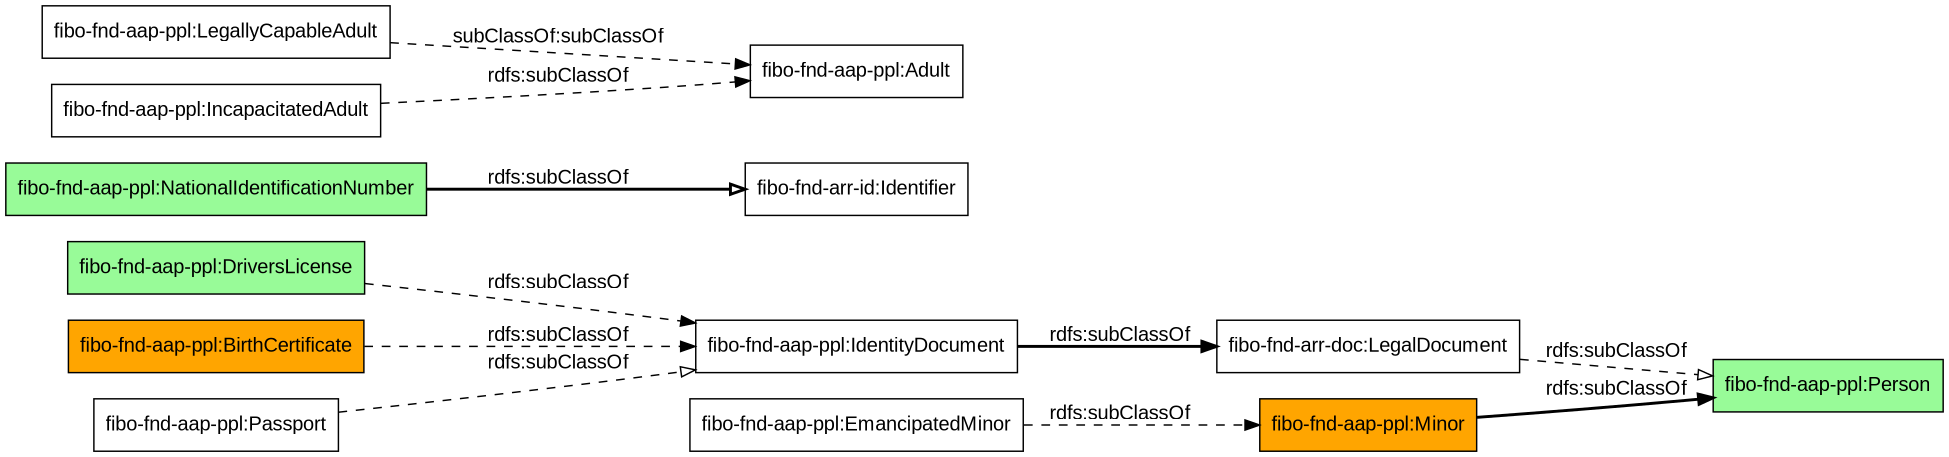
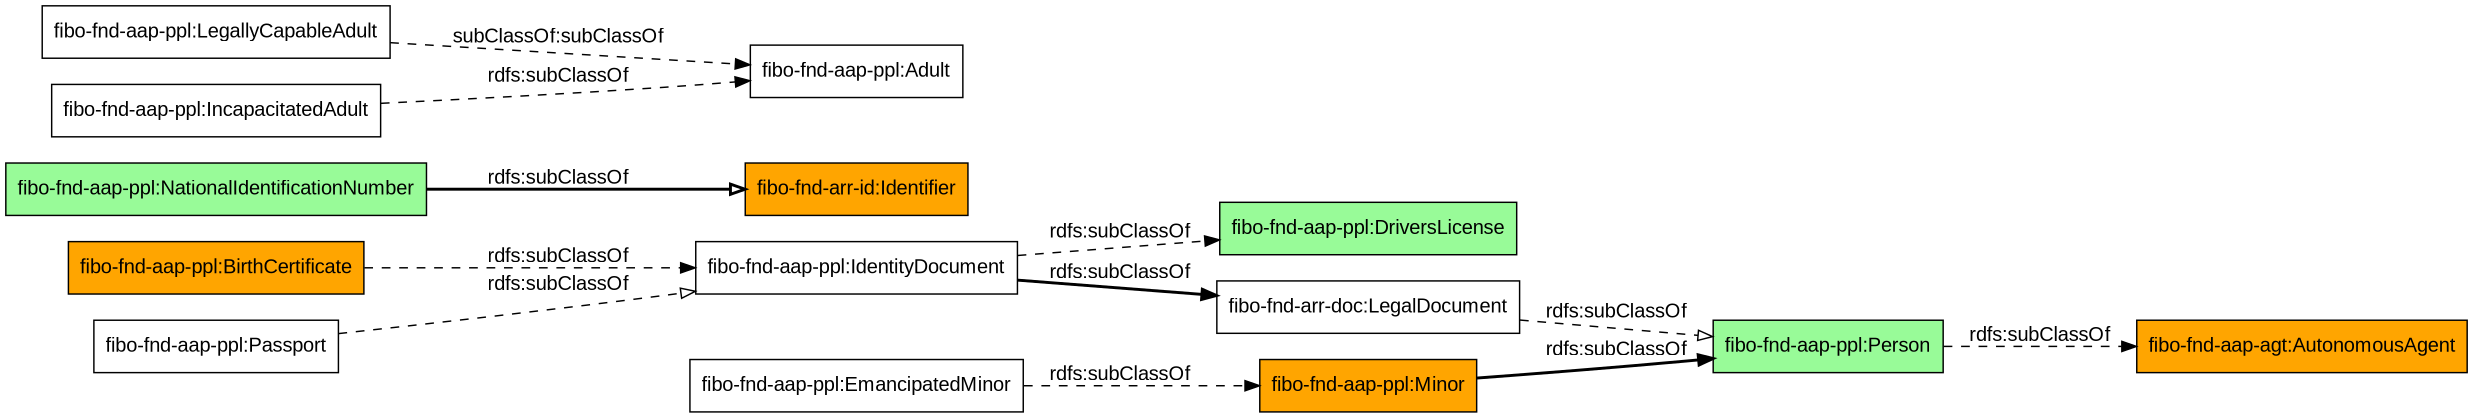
node "fibo-fnd-arr-id:Identifier": fillcolor white -> orange
edge "fibo-fnd-aap-ppl:DriversLicense" -> "fibo-fnd-aap-ppl:IdentityDocument": reversed
node "fibo-fnd-aap-agt:AutonomousAgent": added
